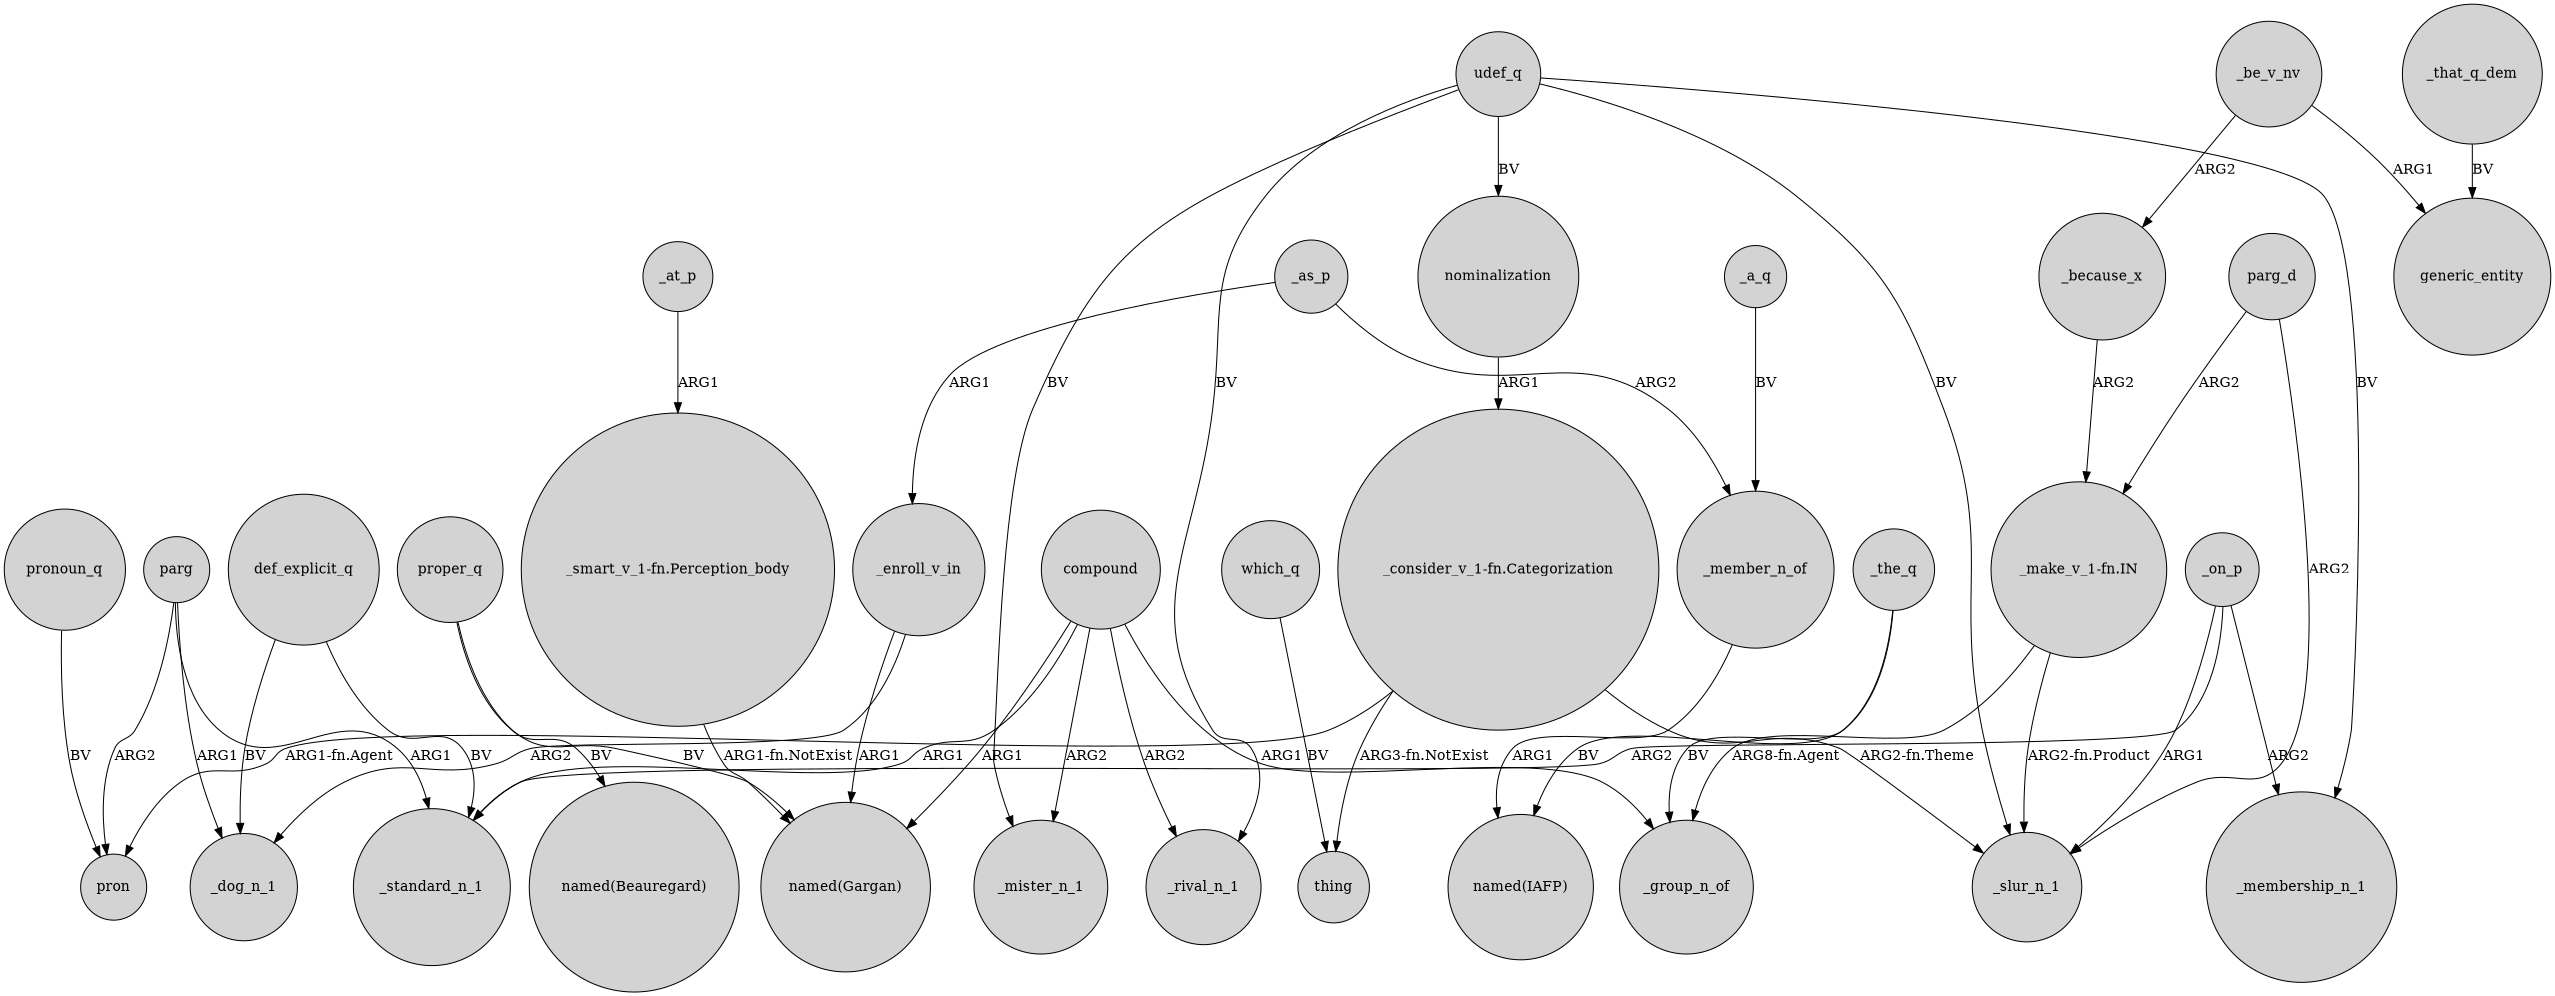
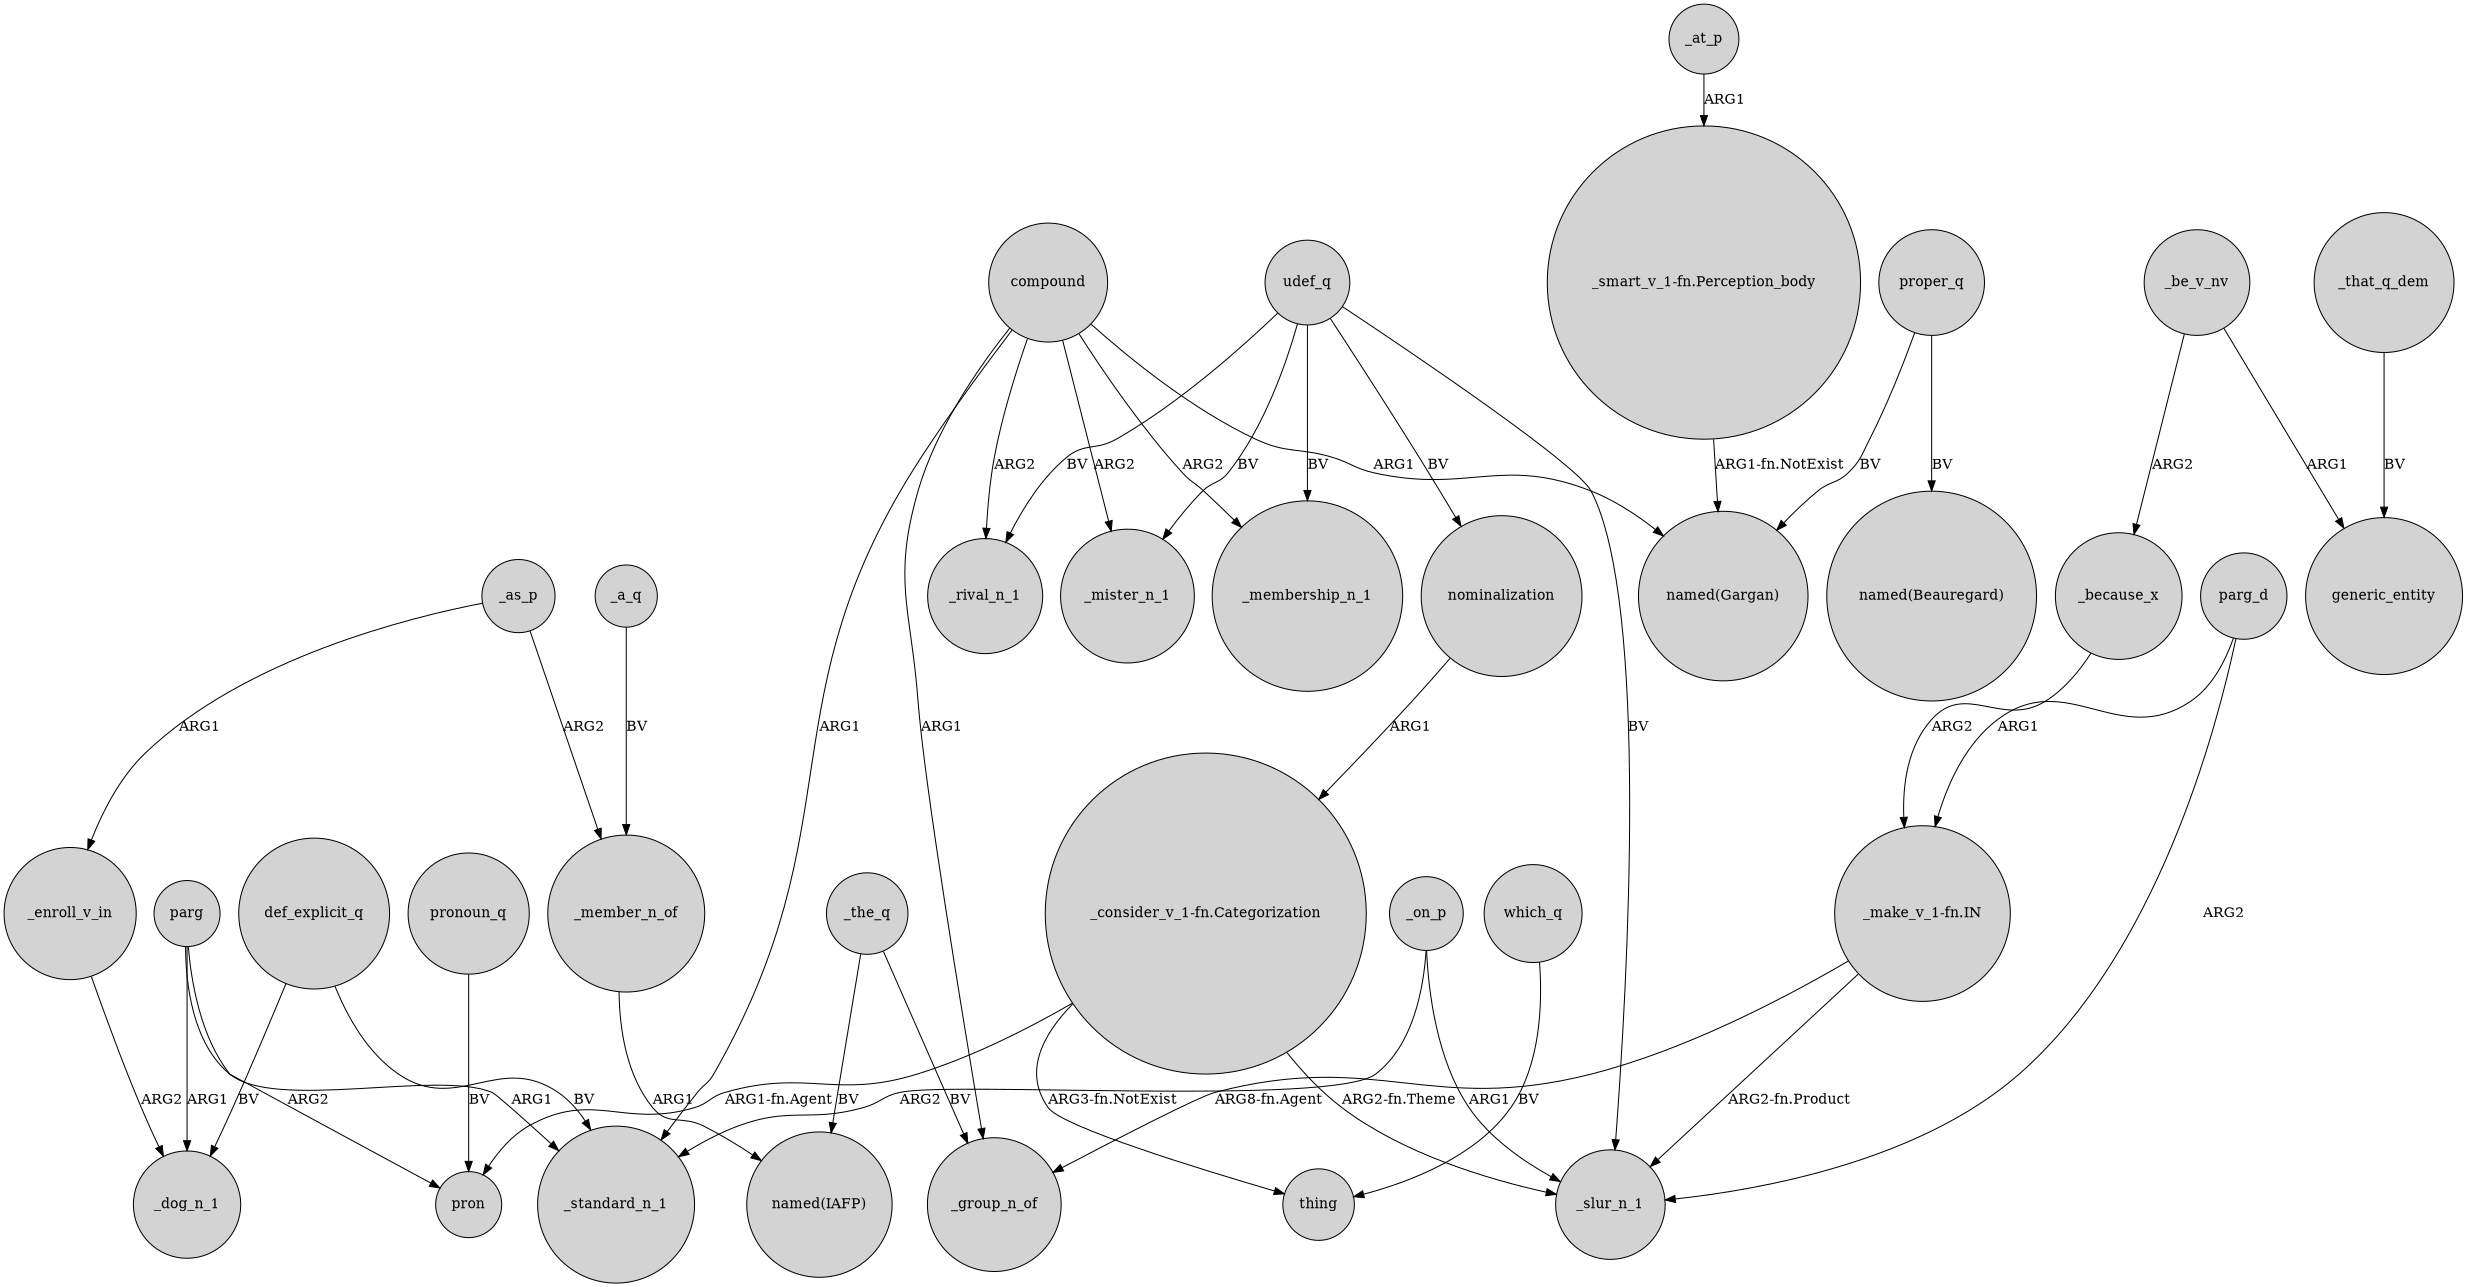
edge "parg_d" -> "_make_v_1-fn.IN": label "ARG2" -> "ARG1"
edge "_on_p" -> "_membership_n_1": now "compound" -> "_membership_n_1"
edge "_enroll_v_in" -> "named(Gargan)": removed, label "ARG1"
